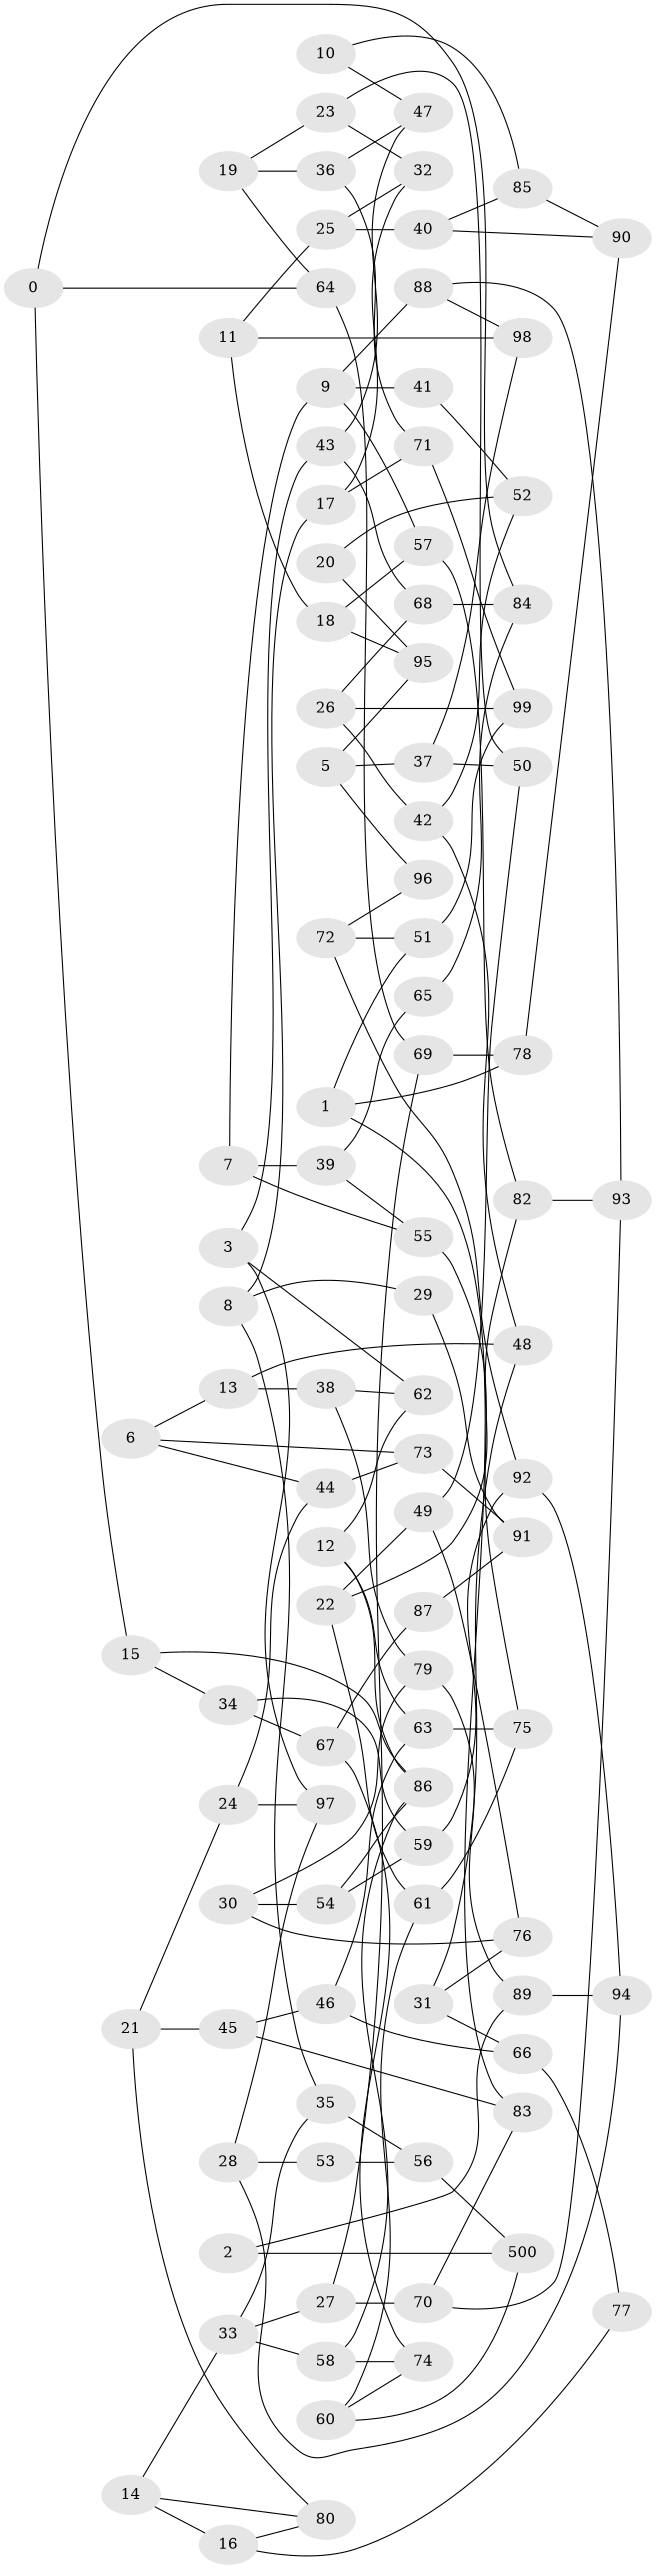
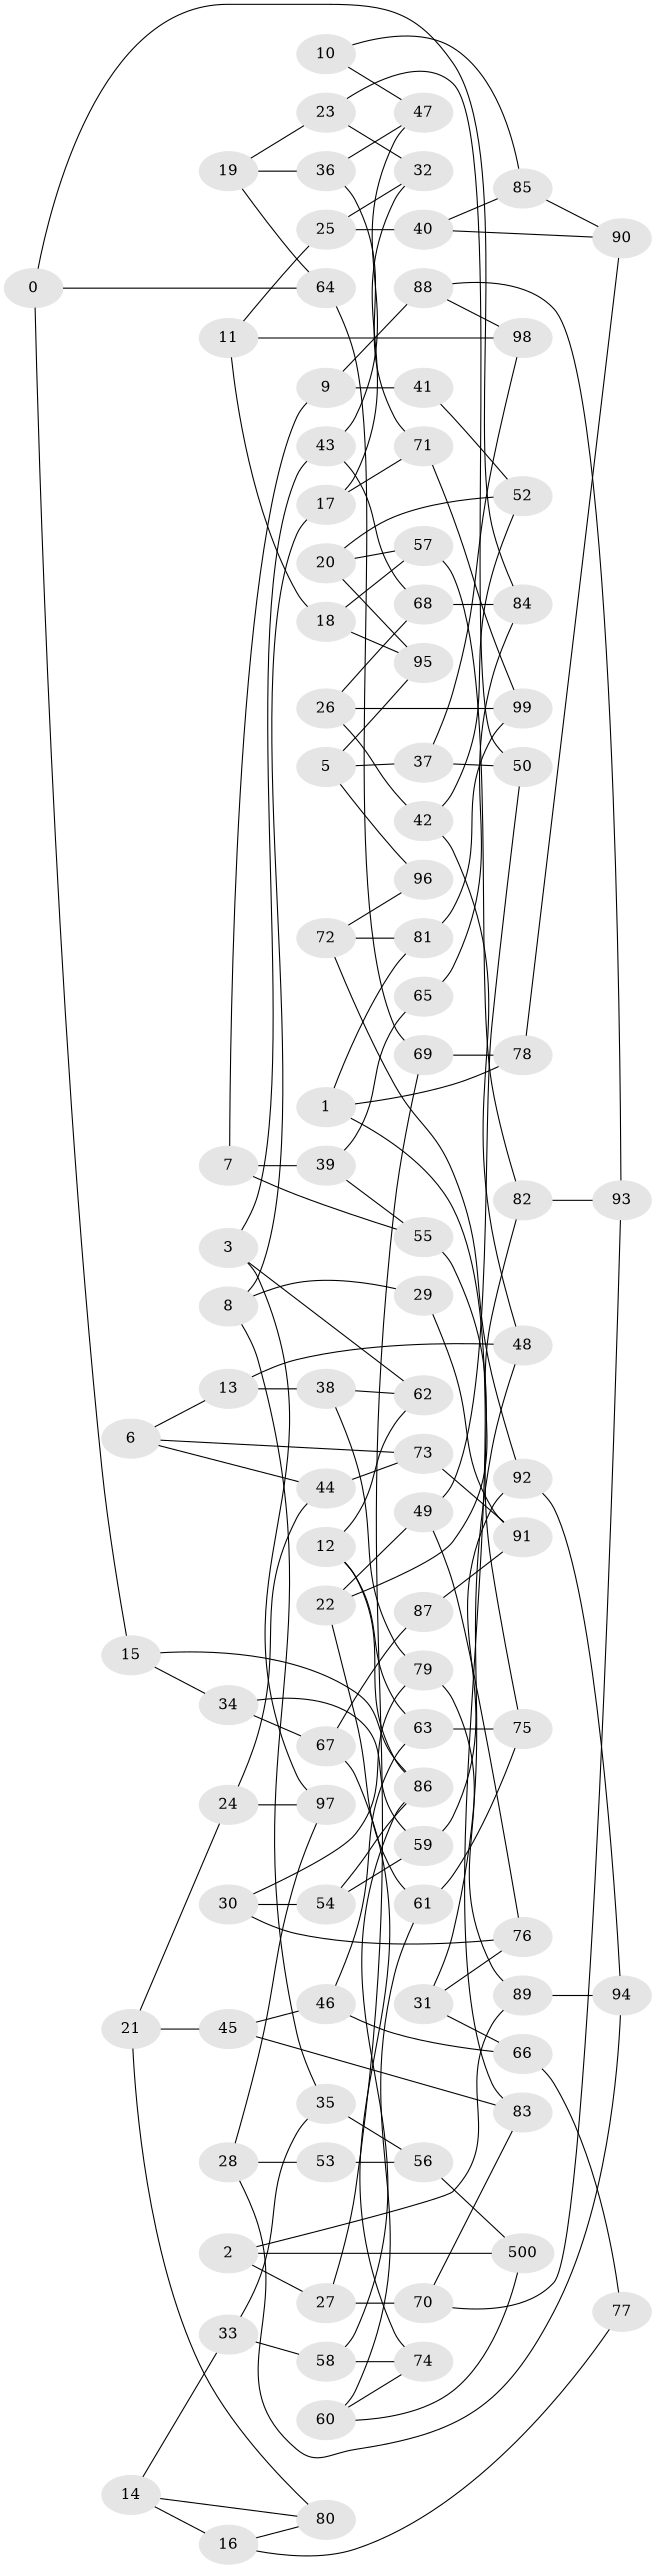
edge "9" -- "57": now "20" -- "57"
node "51": label "51" -> "81"
edge "27" -- "33": now "27" -- "2"
